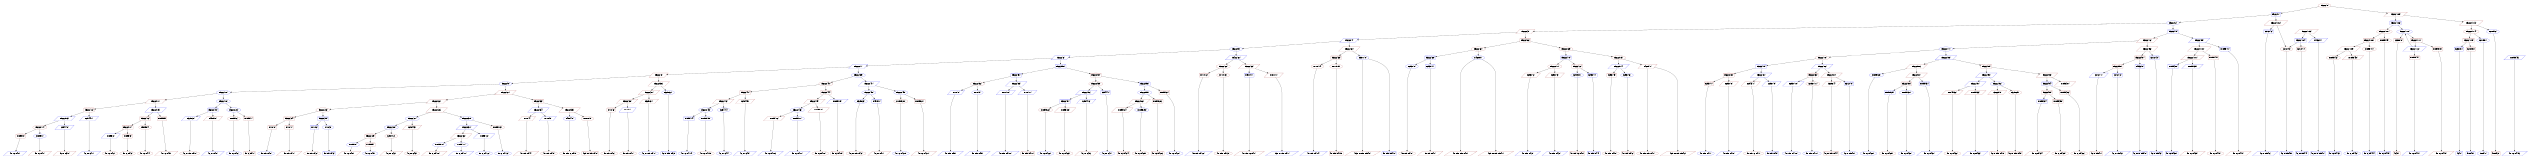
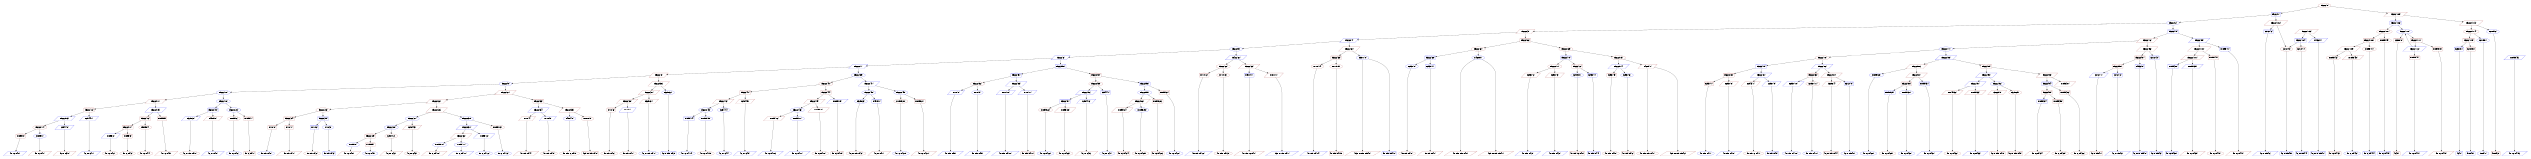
node "[D  G  B](42)": color blue -> brown
